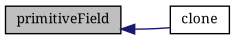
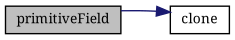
edge "clone" -> "primitiveField": reversed
